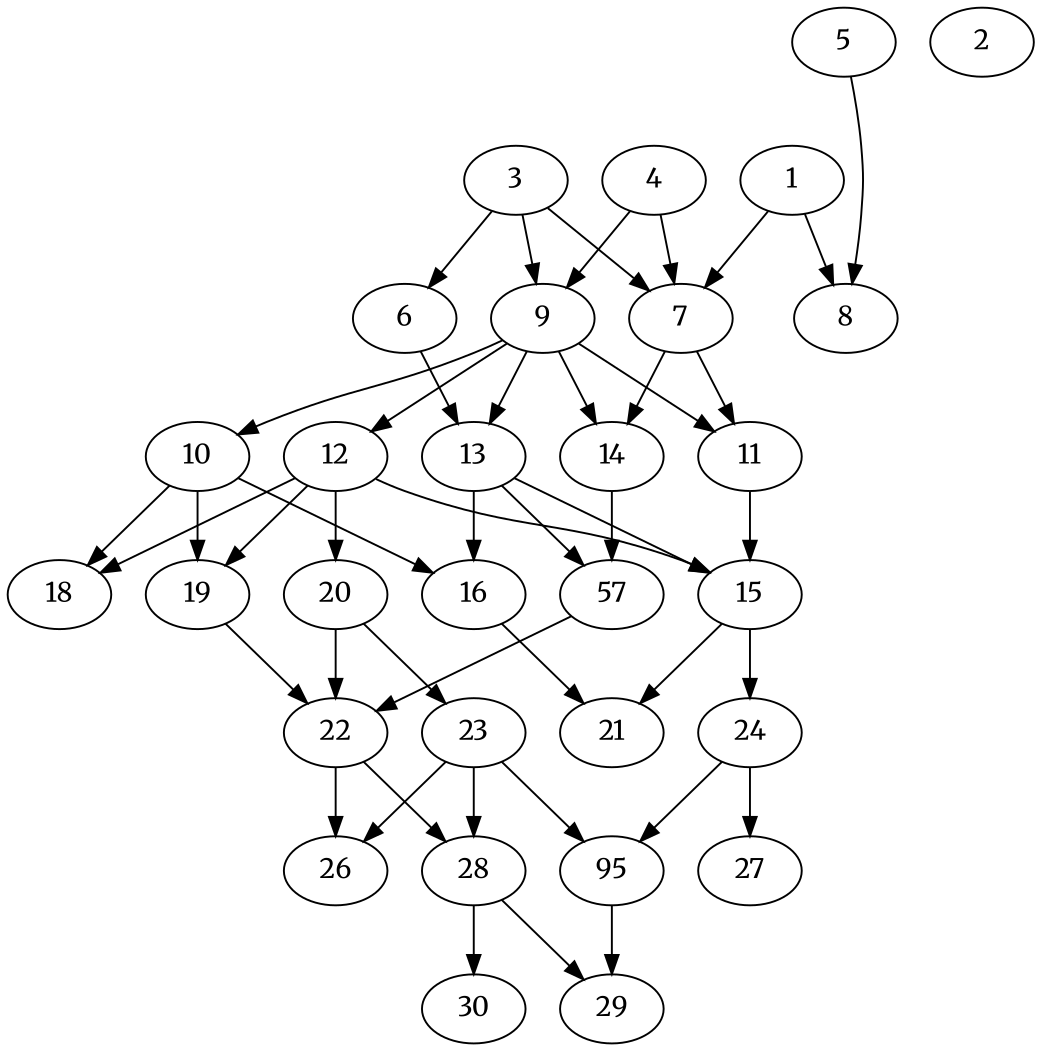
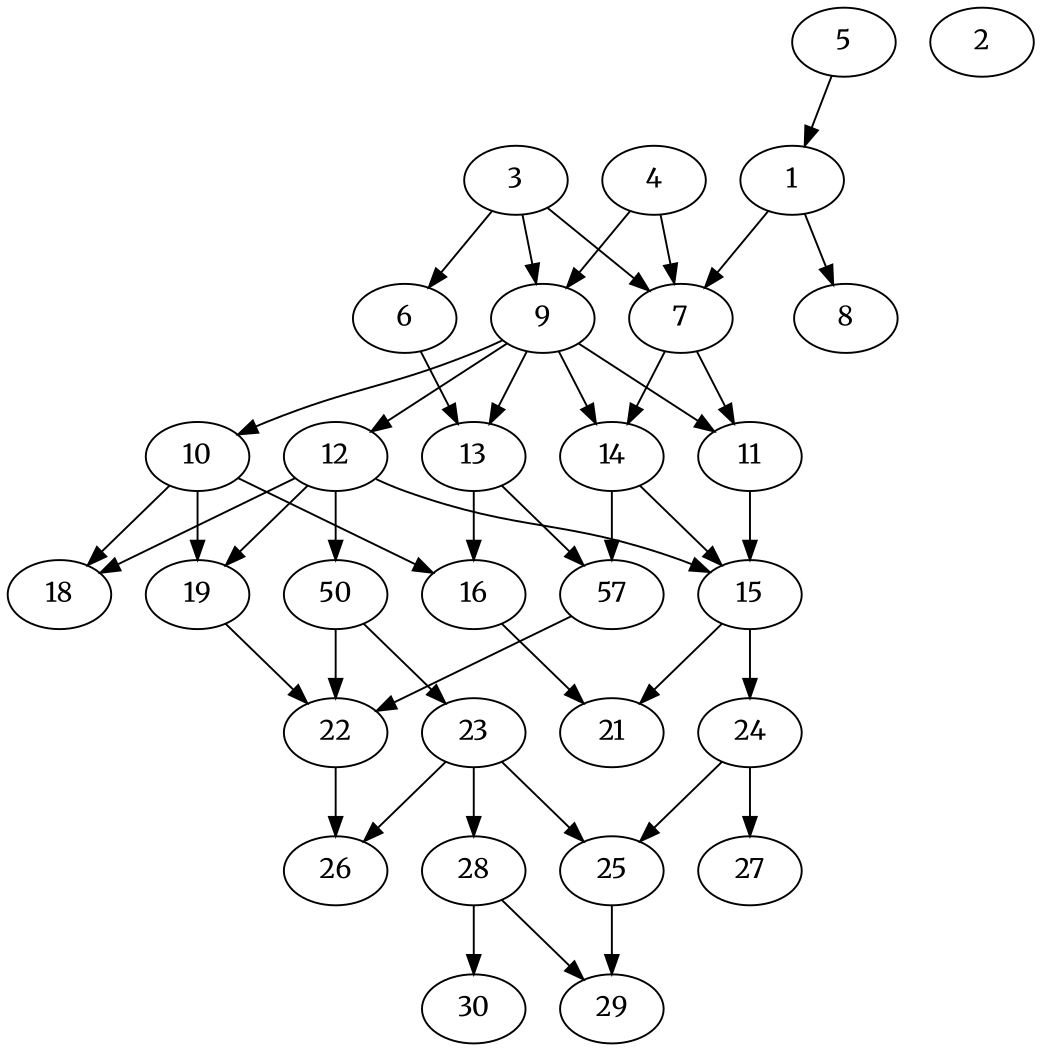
edge "5" -> "8": now "5" -> "1"
edge "13" -> "15": now "14" -> "15"
node "20": label "20" -> "50"
edge "22" -> "28": removed
node "95": label "95" -> "25"
